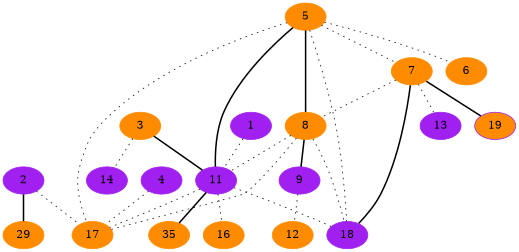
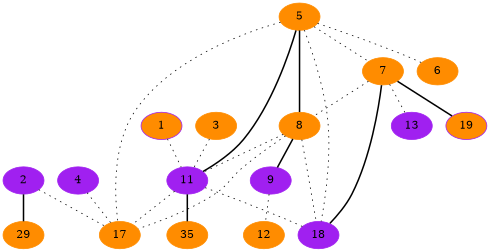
node "1": fillcolor purple -> darkorange
edge "3" -- "11": style bold -> dotted
node "14": removed
node "16": removed
